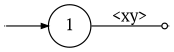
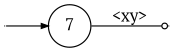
node "1": label "1" -> "7"
